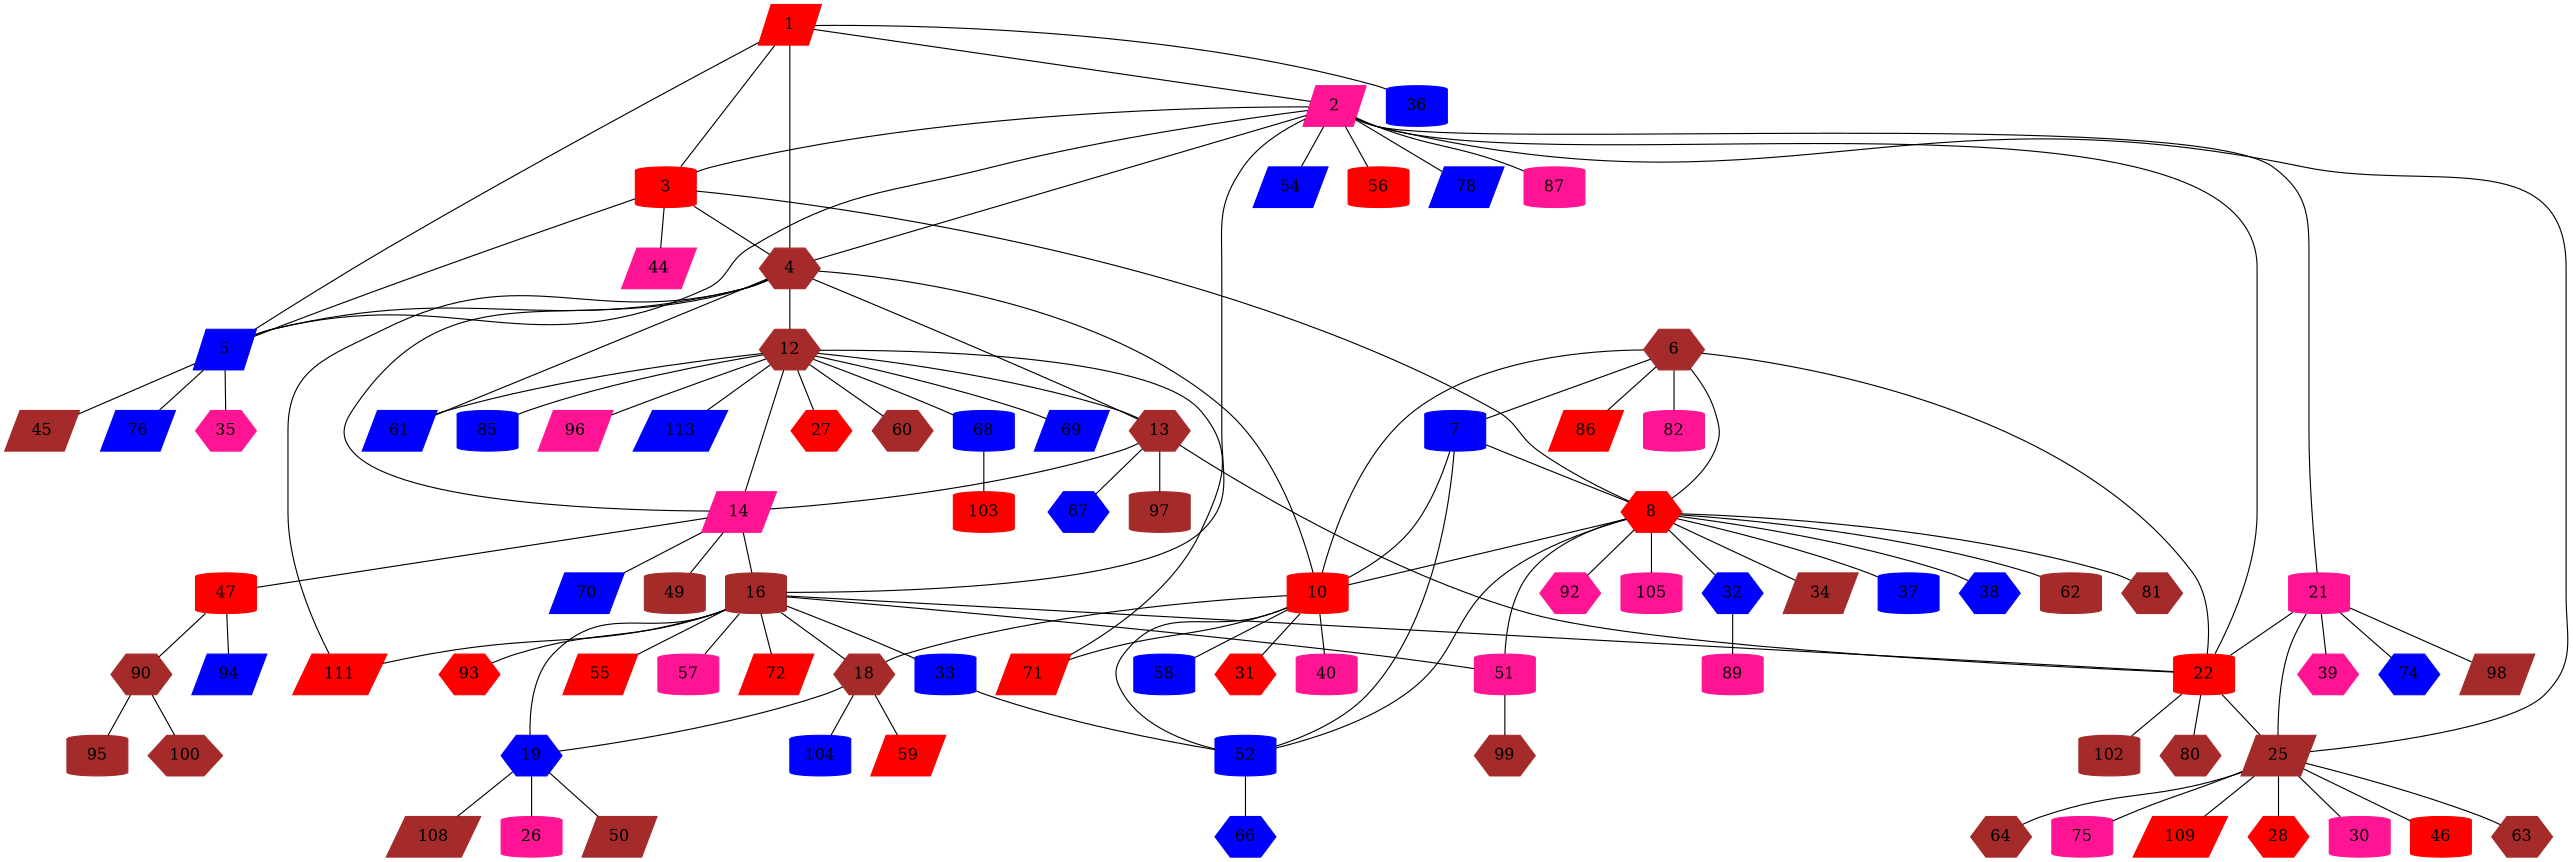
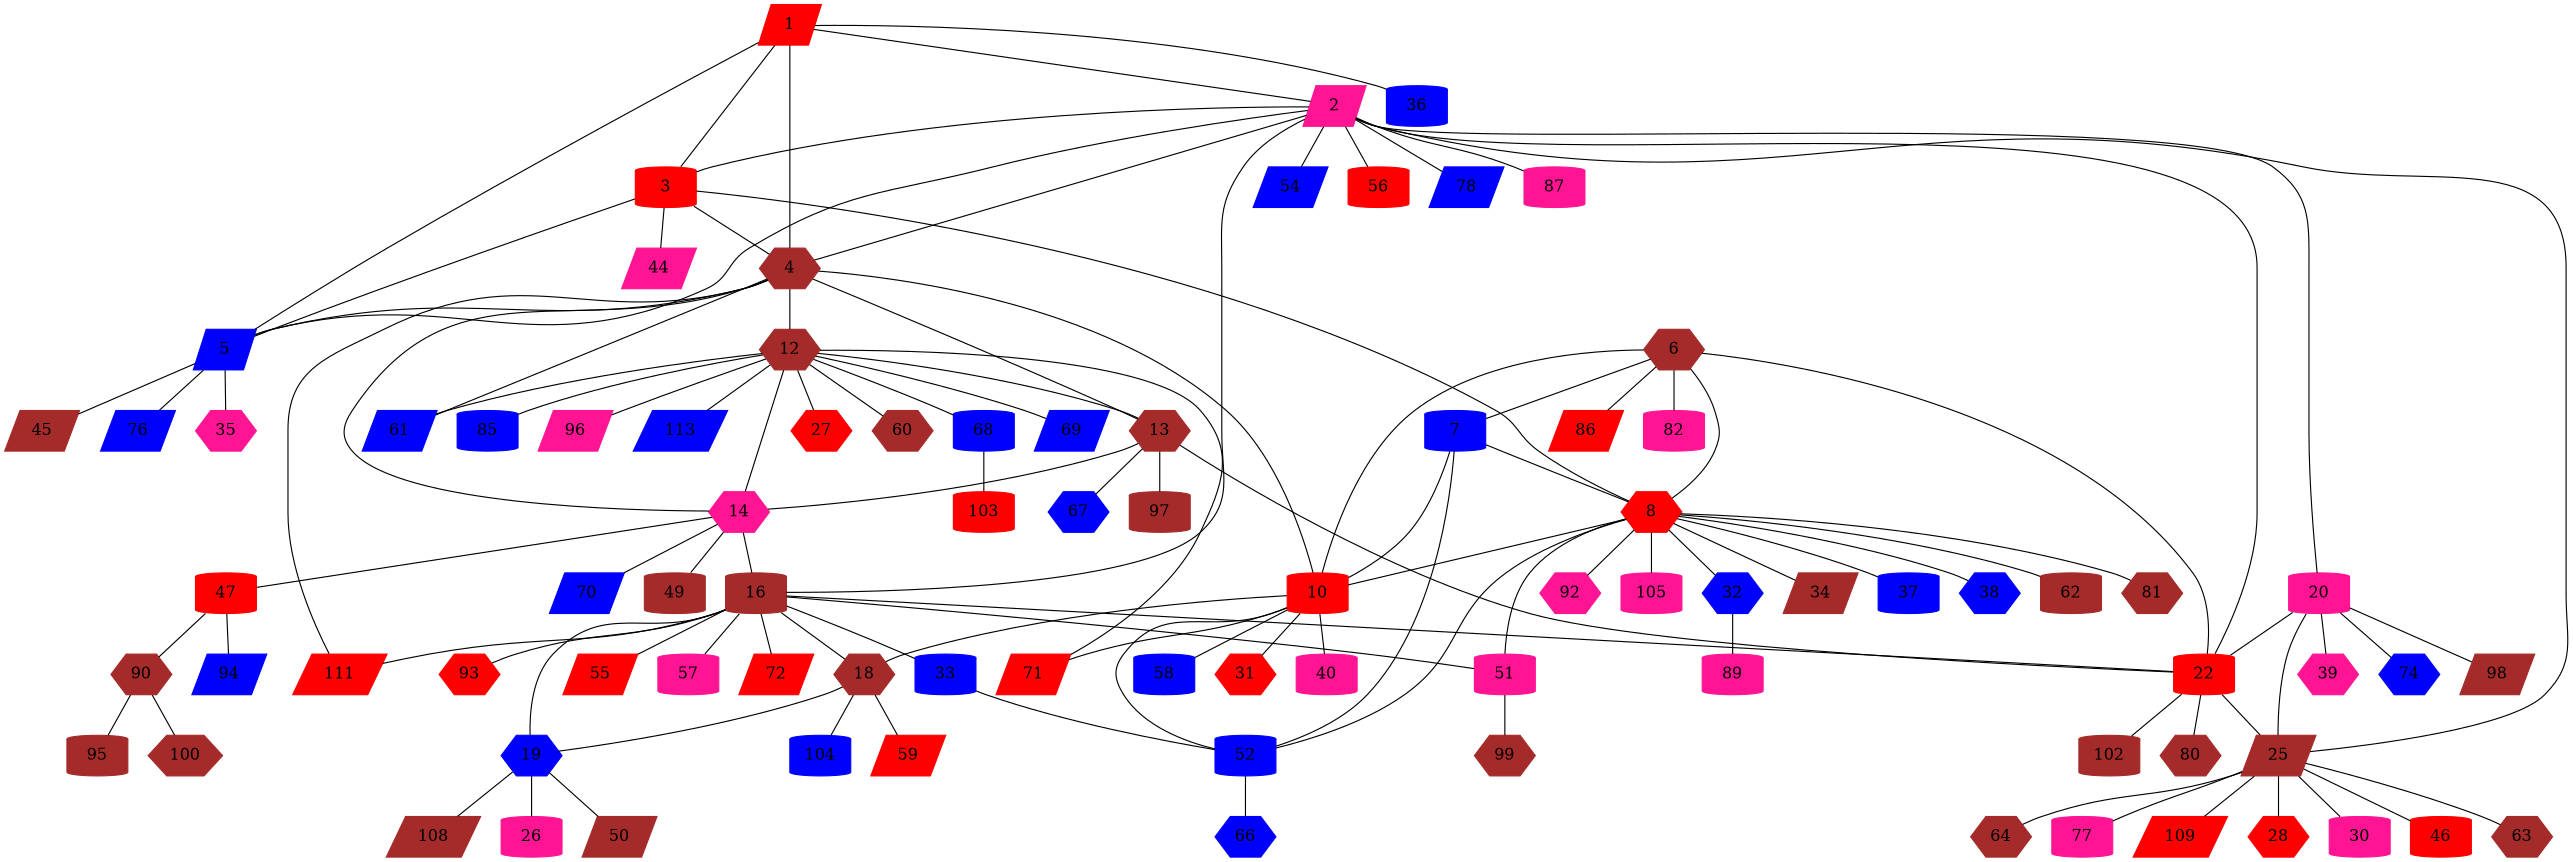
node "14": shape parallelogram -> hexagon
node "21": label "21" -> "20"
node "75": label "75" -> "77"
